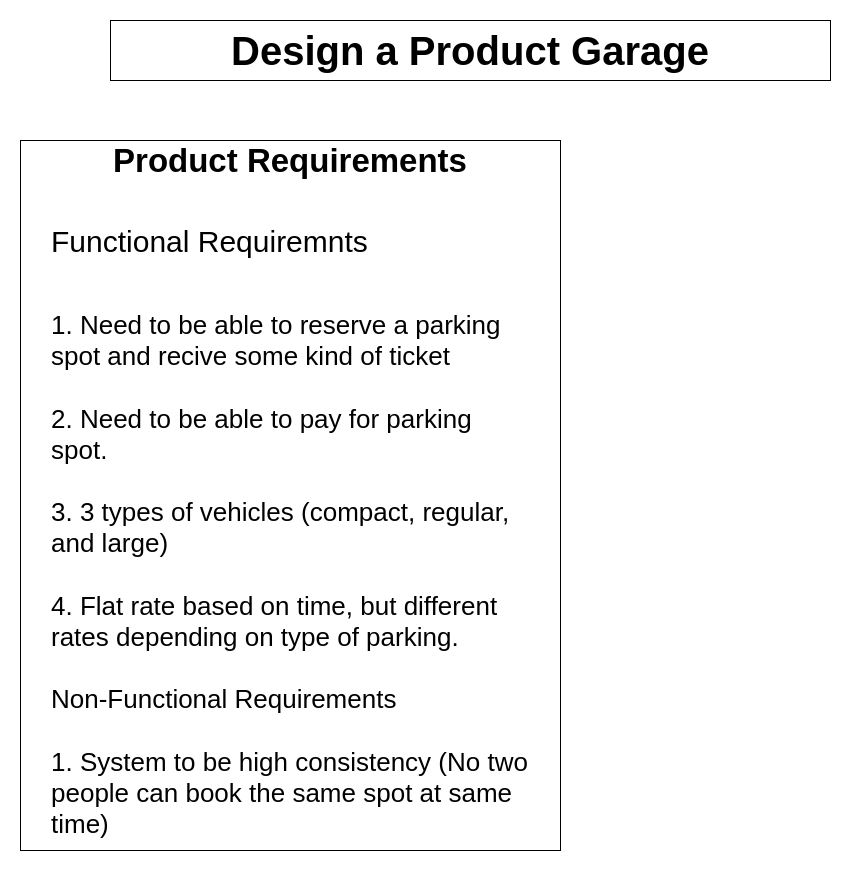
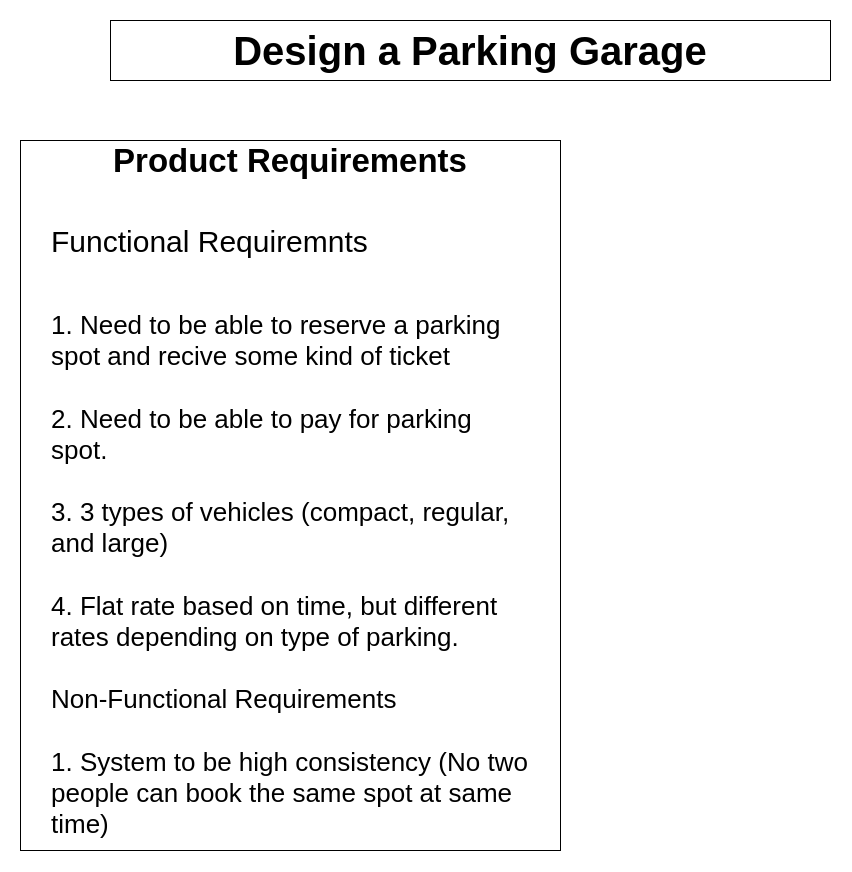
node "Design a Product Garage": label "Design a Product Garage" -> "Design a Parking Garage"
